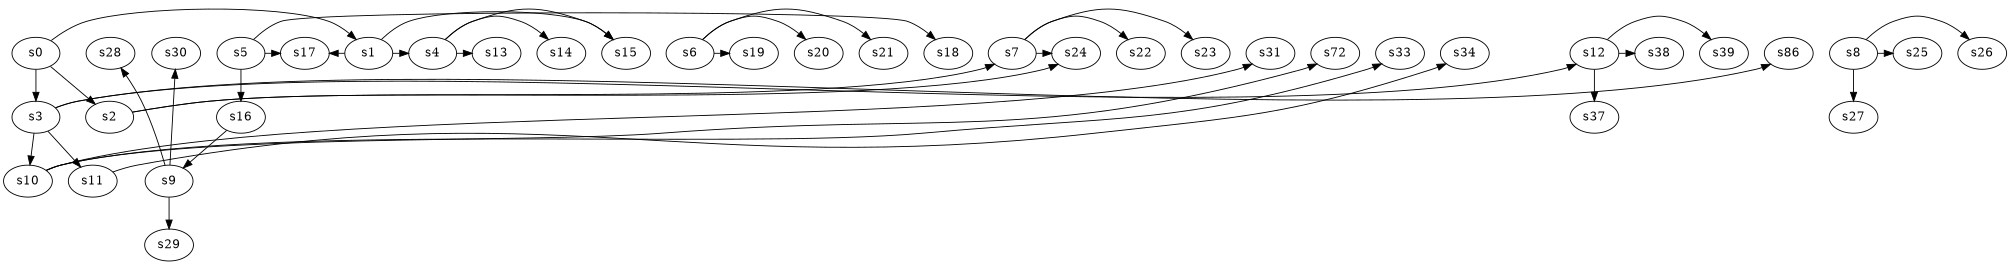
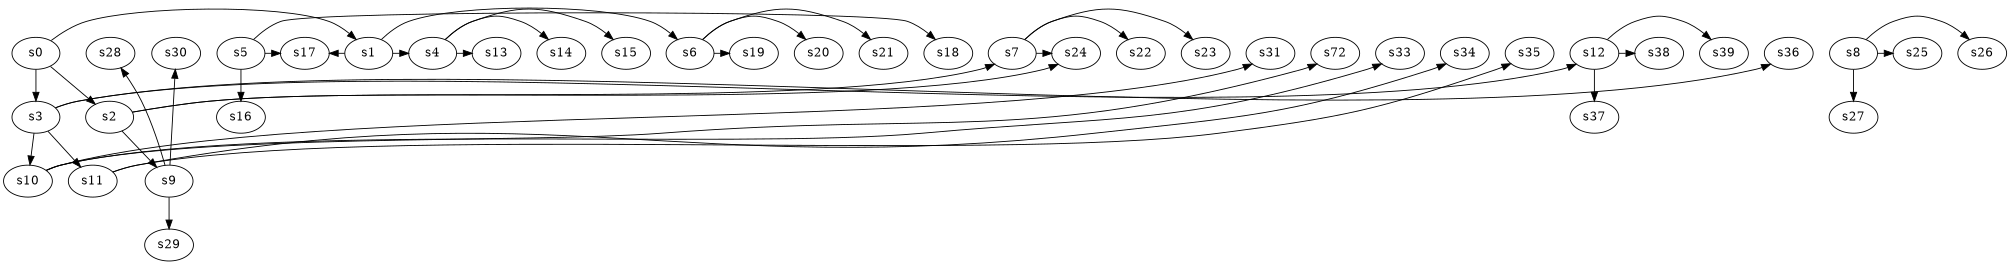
edge "s1" -> "s15": now "s1" -> "s6"
node "s35": added
node "s86": label "s86" -> "s36"
edge "s16" -> "s9": now "s2" -> "s9"
